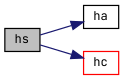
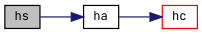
edge "hs" -> "hc": now "ha" -> "hc"
